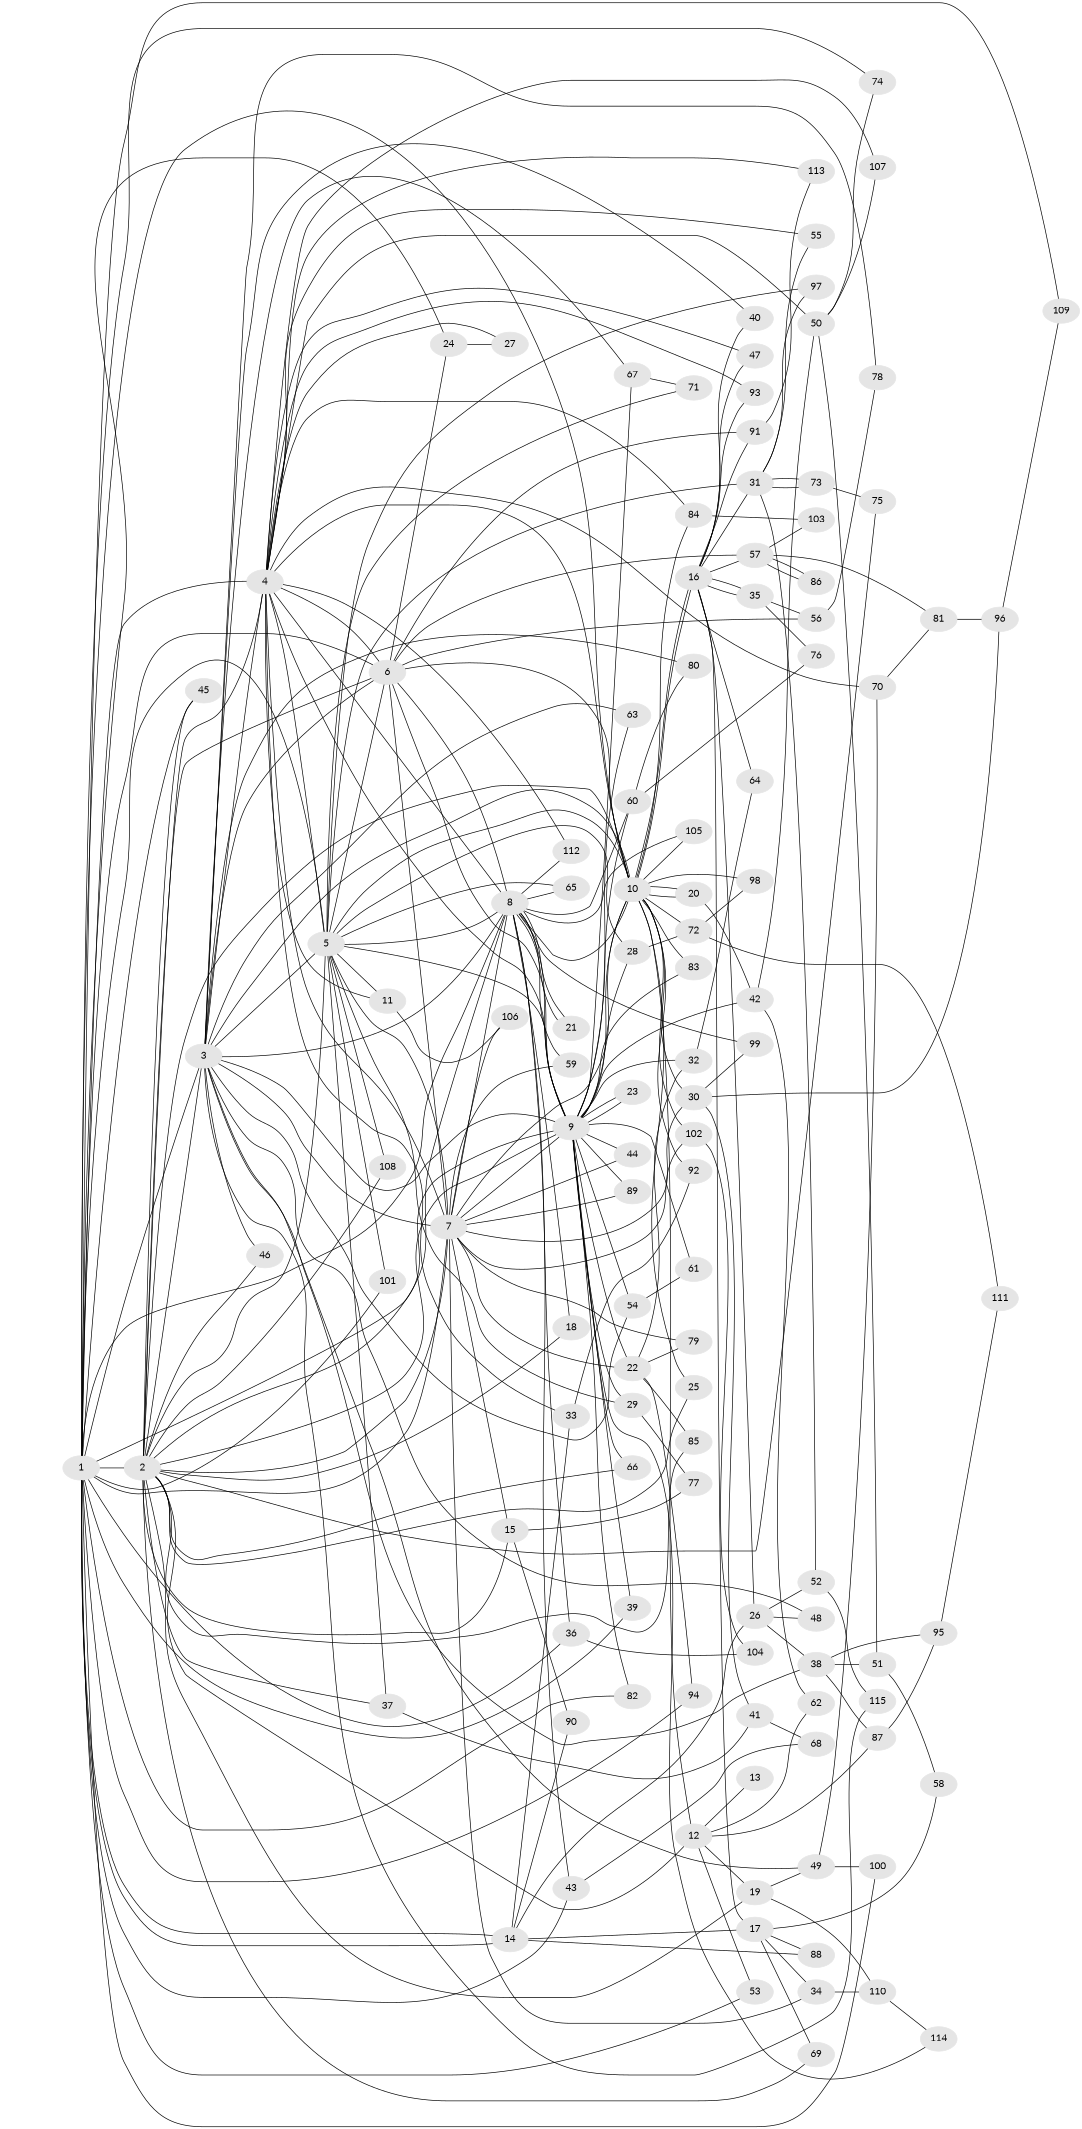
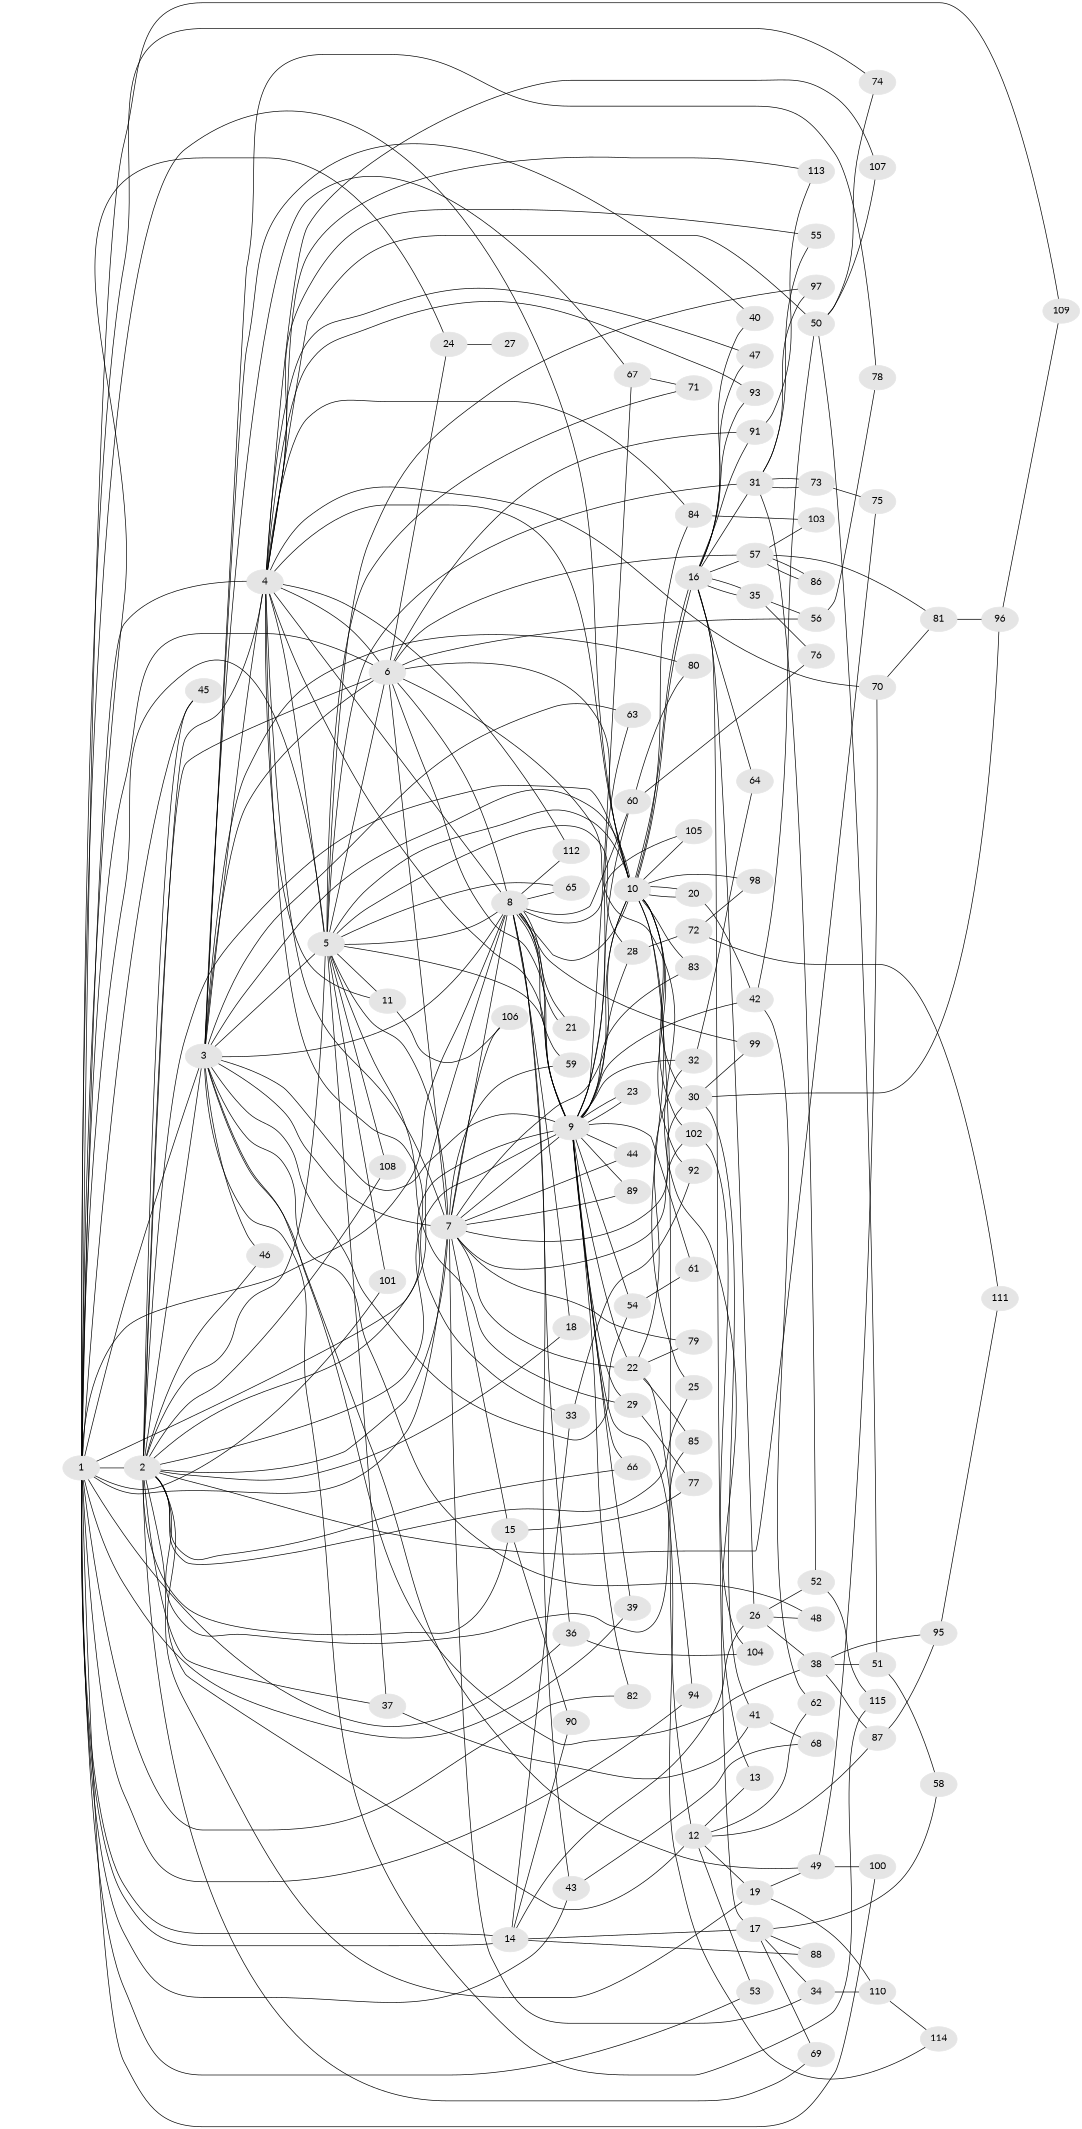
edge "27" -- "4": removed
edge "10" -- "72": removed
edge "6" -- "13": added
